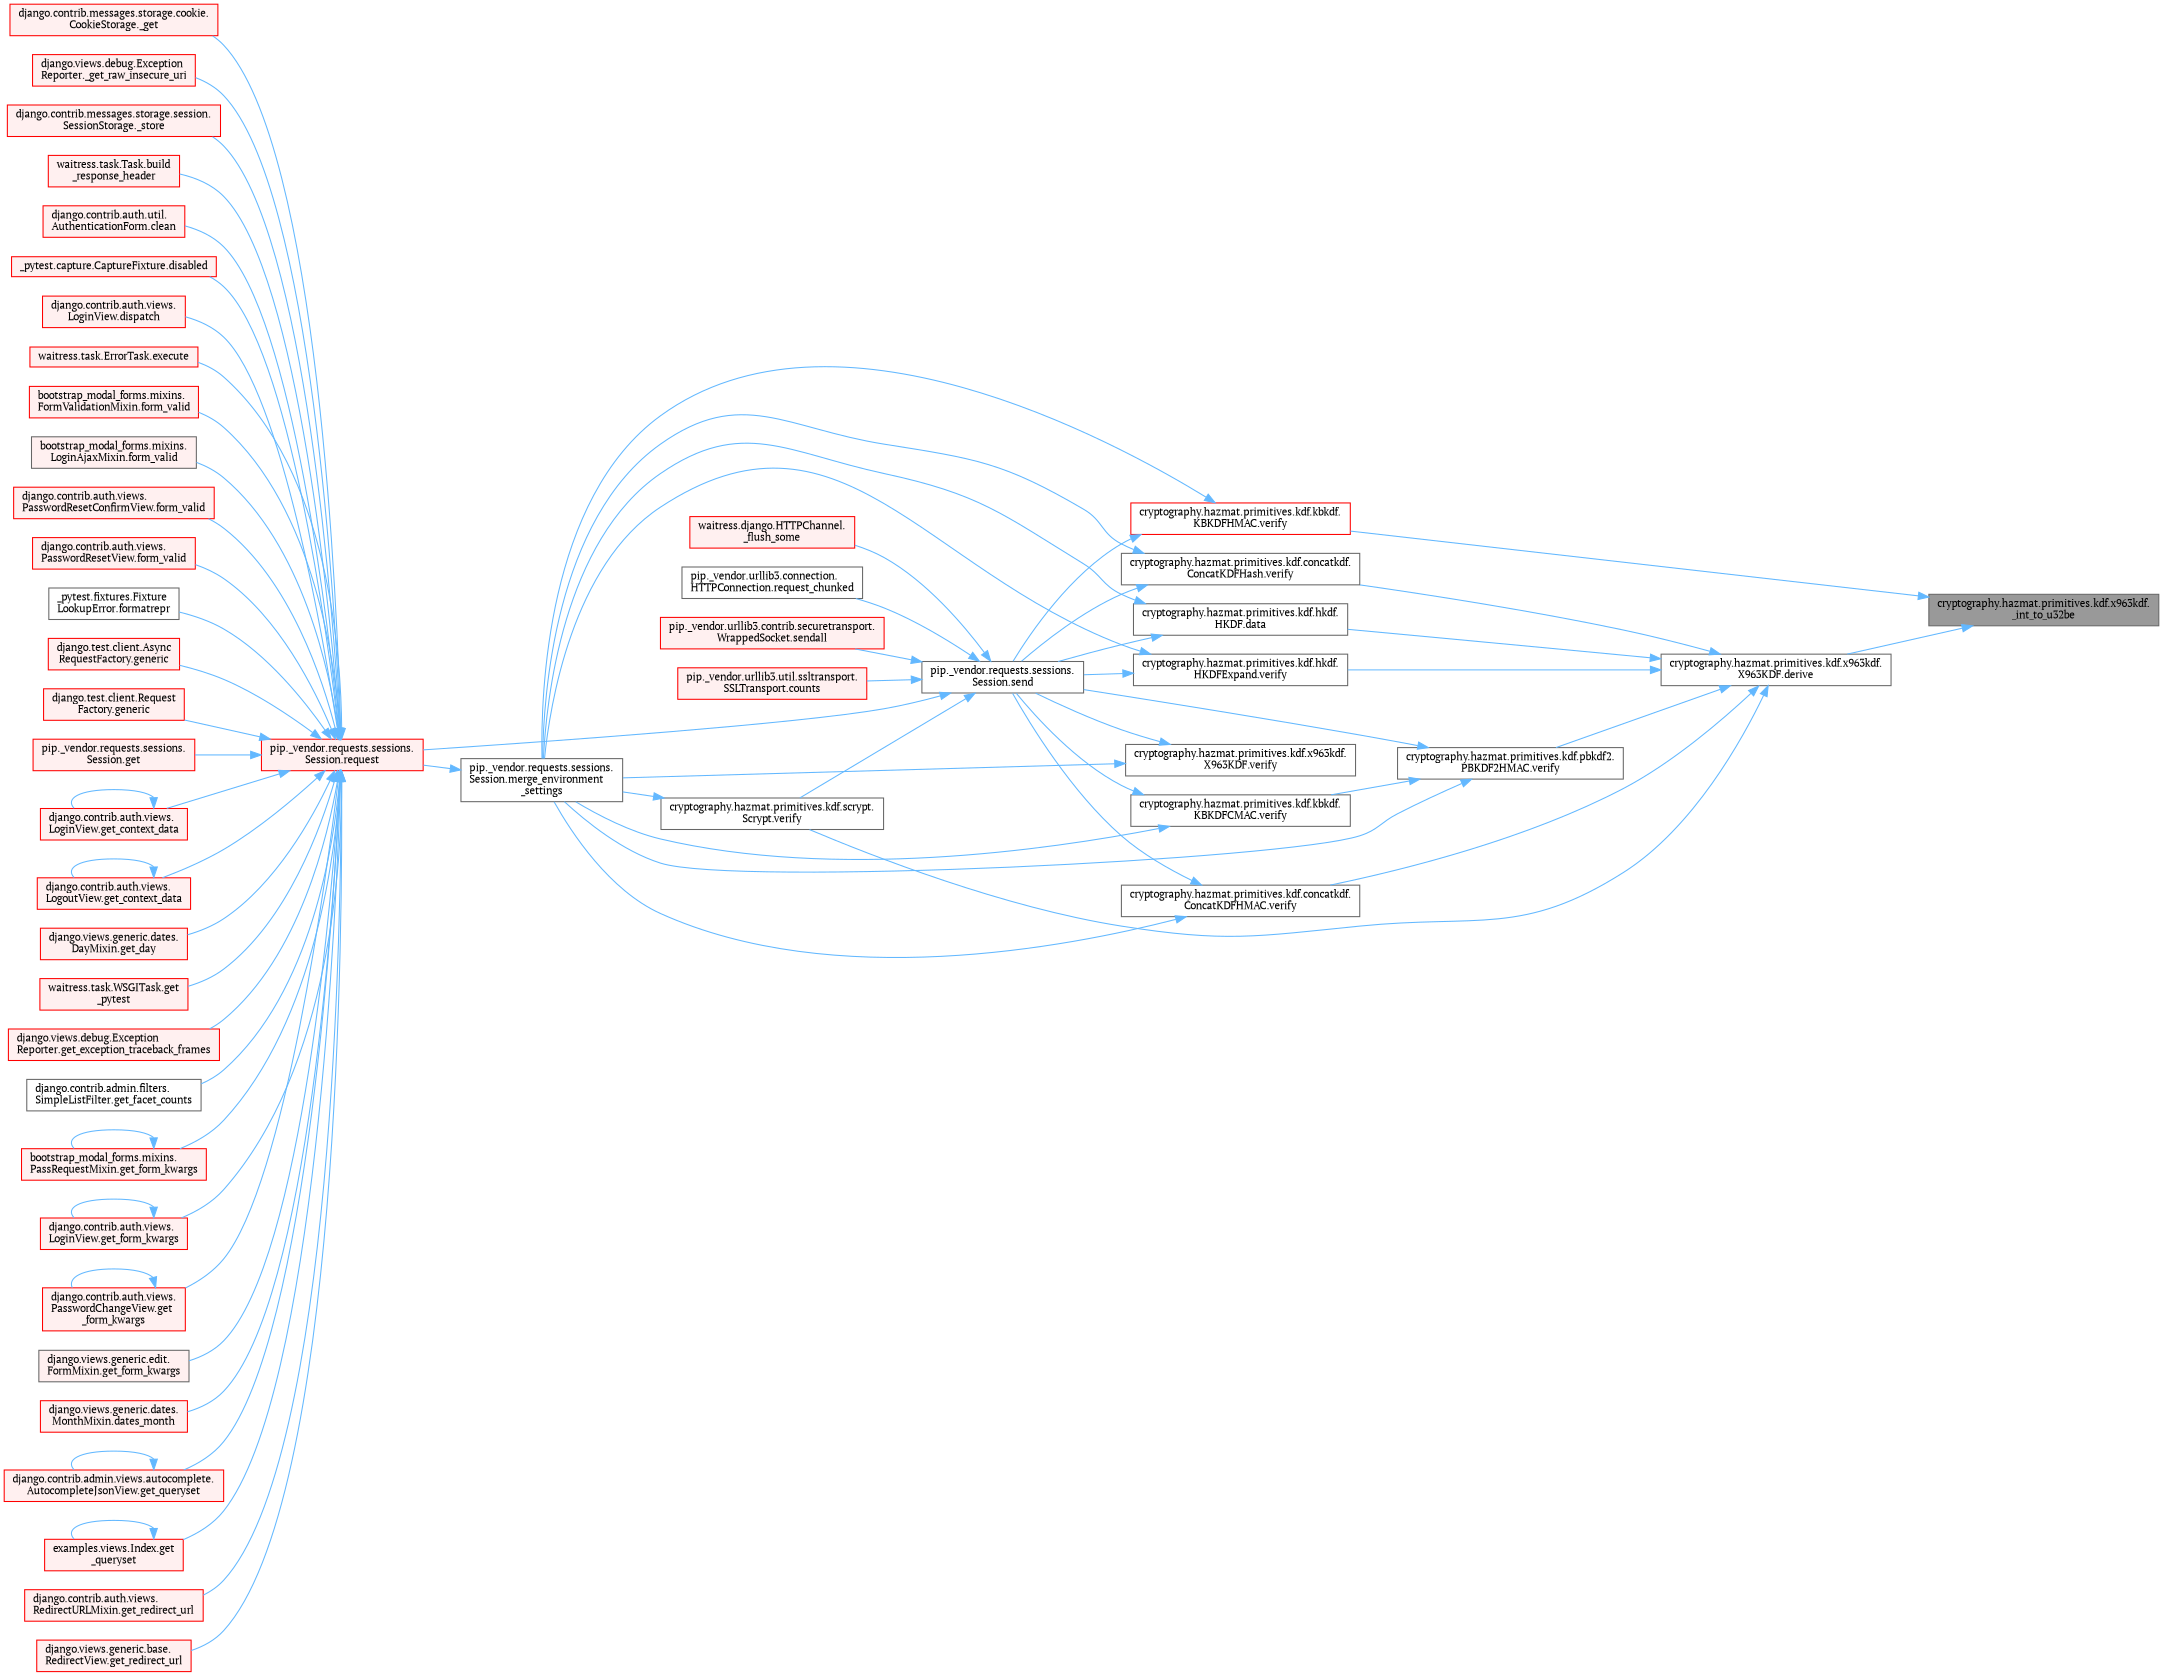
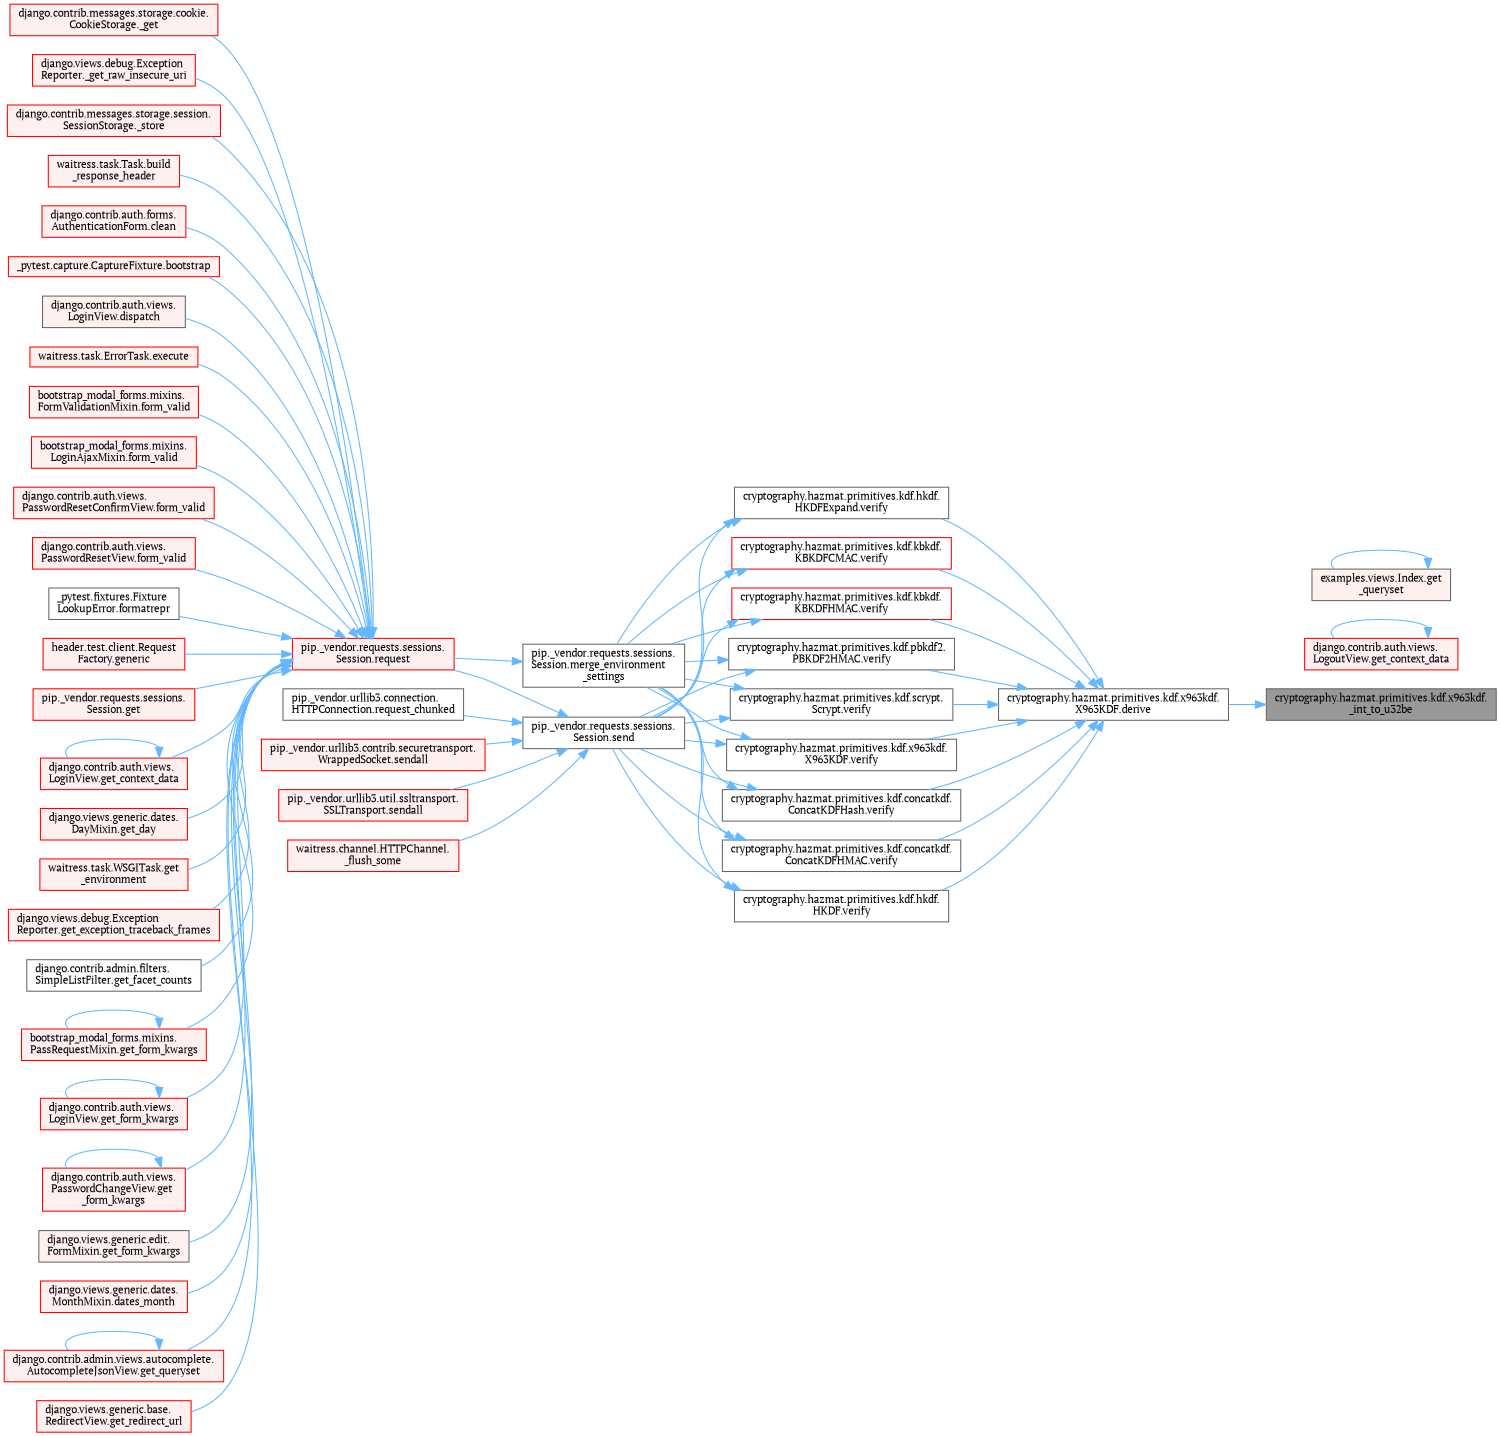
node "django.contrib.auth.util. AuthenticationForm.clean": label "django.contrib.auth.util. AuthenticationForm.clean" -> "django.contrib.auth.forms. AuthenticationForm.clean"
node "_pytest.capture.CaptureFixture.disabled": label "_pytest.capture.CaptureFixture.disabled" -> "_pytest.capture.CaptureFixture.bootstrap"
node "django.contrib.auth.views. LoginView.dispatch": color red -> grey40
node "bootstrap_modal_forms.mixins. LoginAjaxMixin.form_valid": color grey40 -> red
node "waitress.django.HTTPChannel. _flush_some": label "waitress.django.HTTPChannel. _flush_some" -> "waitress.channel.HTTPChannel. _flush_some"
edge "cryptography.hazmat.primitives.kdf.kbkdf. KBKDFHMAC.verify" -> "cryptography.hazmat.primitives.kdf.x963kdf. _int_to_u32be": now "cryptography.hazmat.primitives.kdf.kbkdf. KBKDFHMAC.verify" -> "cryptography.hazmat.primitives.kdf.x963kdf. X963KDF.derive"
node "cryptography.hazmat.primitives.kdf.hkdf. HKDF.data": label "cryptography.hazmat.primitives.kdf.hkdf. HKDF.data" -> "cryptography.hazmat.primitives.kdf.hkdf. HKDF.verify"
node "django.test.client.Async RequestFactory.generic": removed
node "pip._vendor.urllib3.util.ssltransport. SSLTransport.counts": label "pip._vendor.urllib3.util.ssltransport. SSLTransport.counts" -> "pip._vendor.urllib3.util.ssltransport. SSLTransport.sendall"
node "django.test.client.Request Factory.generic": label "django.test.client.Request Factory.generic" -> "header.test.client.Request Factory.generic"
edge "cryptography.hazmat.primitives.kdf.x963kdf. X963KDF.verify" -> "cryptography.hazmat.primitives.kdf.x963kdf. X963KDF.derive": added
edge "cryptography.hazmat.primitives.kdf.scrypt. Scrypt.verify" -> "pip._vendor.requests.sessions. Session.send": reversed
edge "cryptography.hazmat.primitives.kdf.kbkdf. KBKDFCMAC.verify" -> "cryptography.hazmat.primitives.kdf.pbkdf2. PBKDF2HMAC.verify": now "cryptography.hazmat.primitives.kdf.kbkdf. KBKDFCMAC.verify" -> "cryptography.hazmat.primitives.kdf.x963kdf. X963KDF.derive"
node "cryptography.hazmat.primitives.kdf.kbkdf. KBKDFCMAC.verify": color grey40 -> red
edge "django.contrib.auth.views. LogoutView.get_context_data" -> "pip._vendor.requests.sessions. Session.request": removed
node "waitress.task.WSGITask.get _pytest": label "waitress.task.WSGITask.get _pytest" -> "waitress.task.WSGITask.get _environment"
edge "examples.views.Index.get _queryset" -> "pip._vendor.requests.sessions. Session.request": removed
node "examples.views.Index.get _queryset": color red -> grey40
node "django.contrib.auth.views. RedirectURLMixin.get_redirect_url": removed
